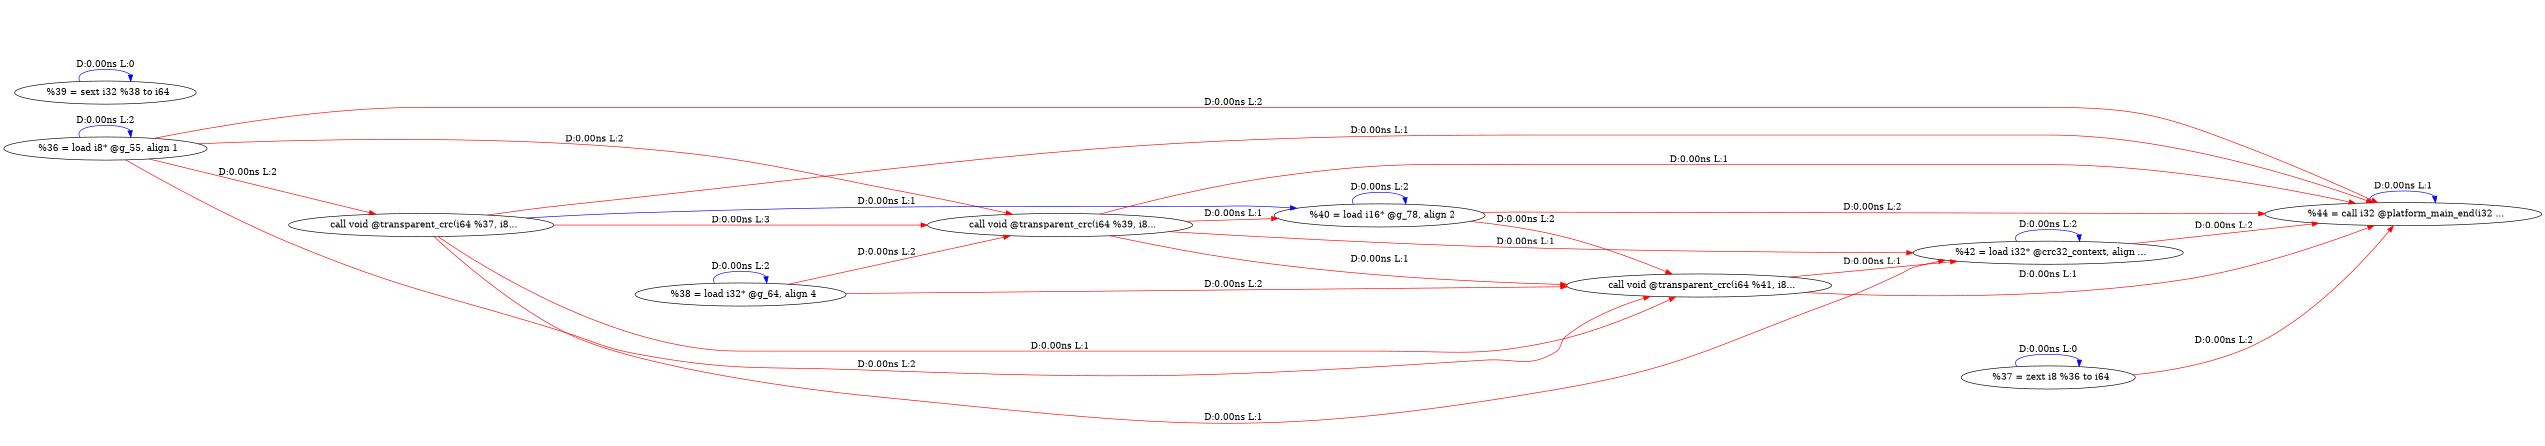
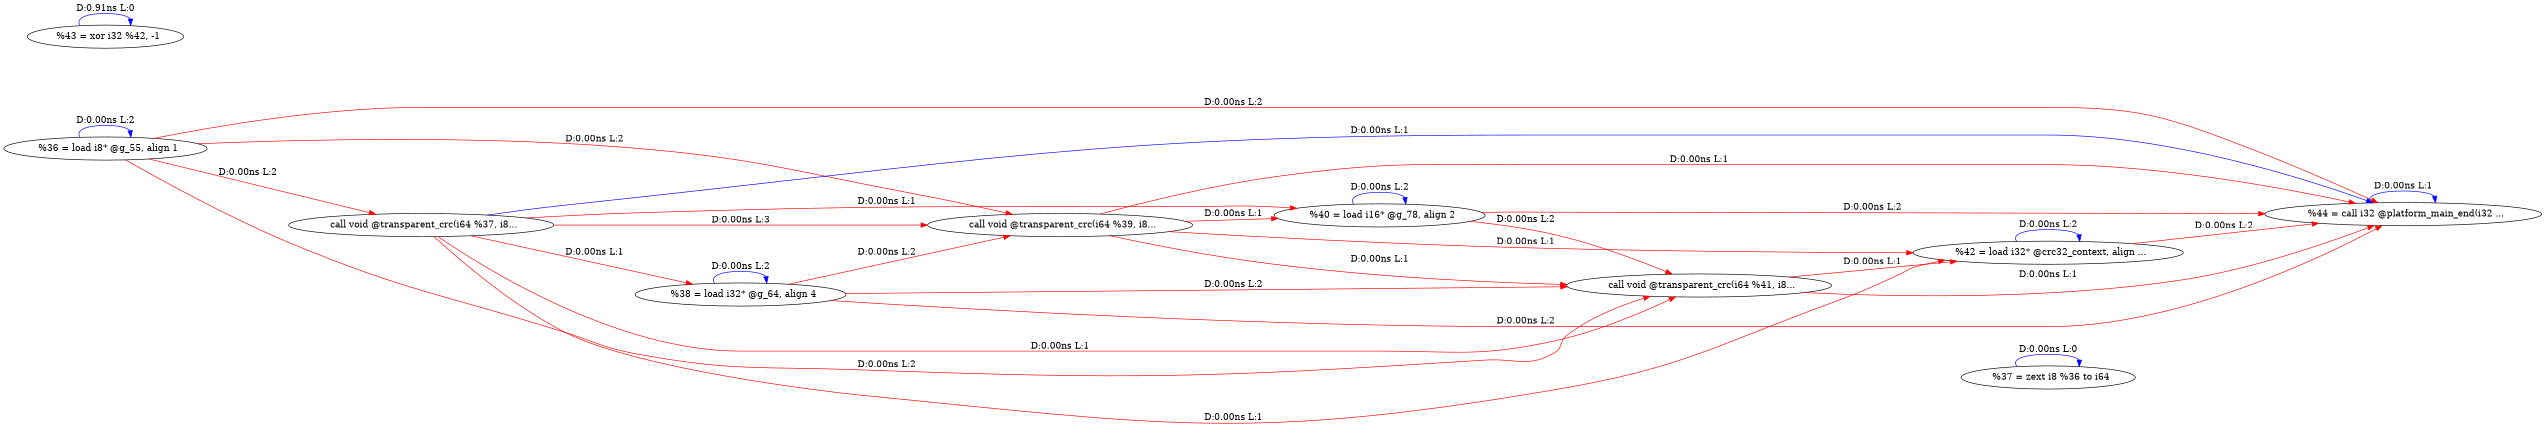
node "%43 = xor i32 %42, -1": added
node "%39 = sext i32 %38 to i64": removed
edge "call void @transparent_crc(i64 %37, i8..." -> "%44 = call i32 @platform_main_end(i32 ...": color red -> blue
edge "call void @transparent_crc(i64 %37, i8..." -> "%40 = load i16* @g_78, align 2": color blue -> red
edge "call void @transparent_crc(i64 %37, i8..." -> "%38 = load i32* @g_64, align 4": added, label "D:0.00ns L:1"
edge "%37 = zext i8 %36 to i64" -> "%44 = call i32 @platform_main_end(i32 ...": now "%38 = load i32* @g_64, align 4" -> "%44 = call i32 @platform_main_end(i32 ..."
